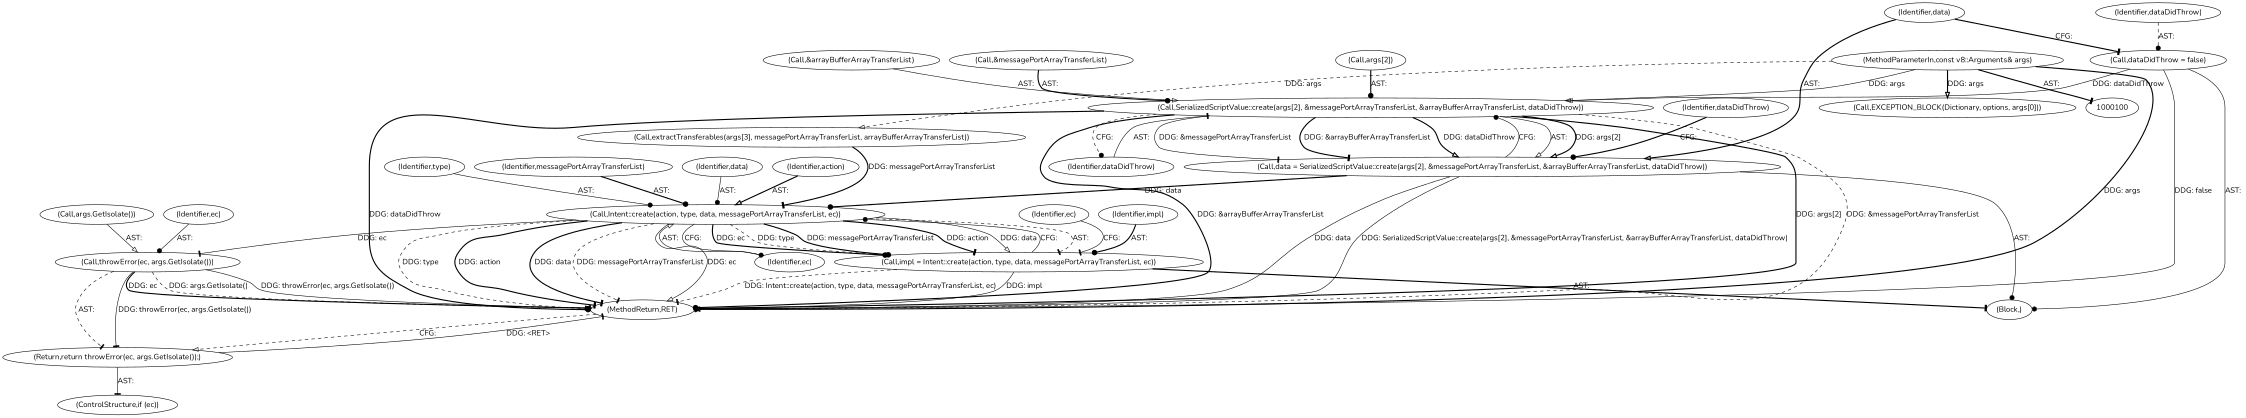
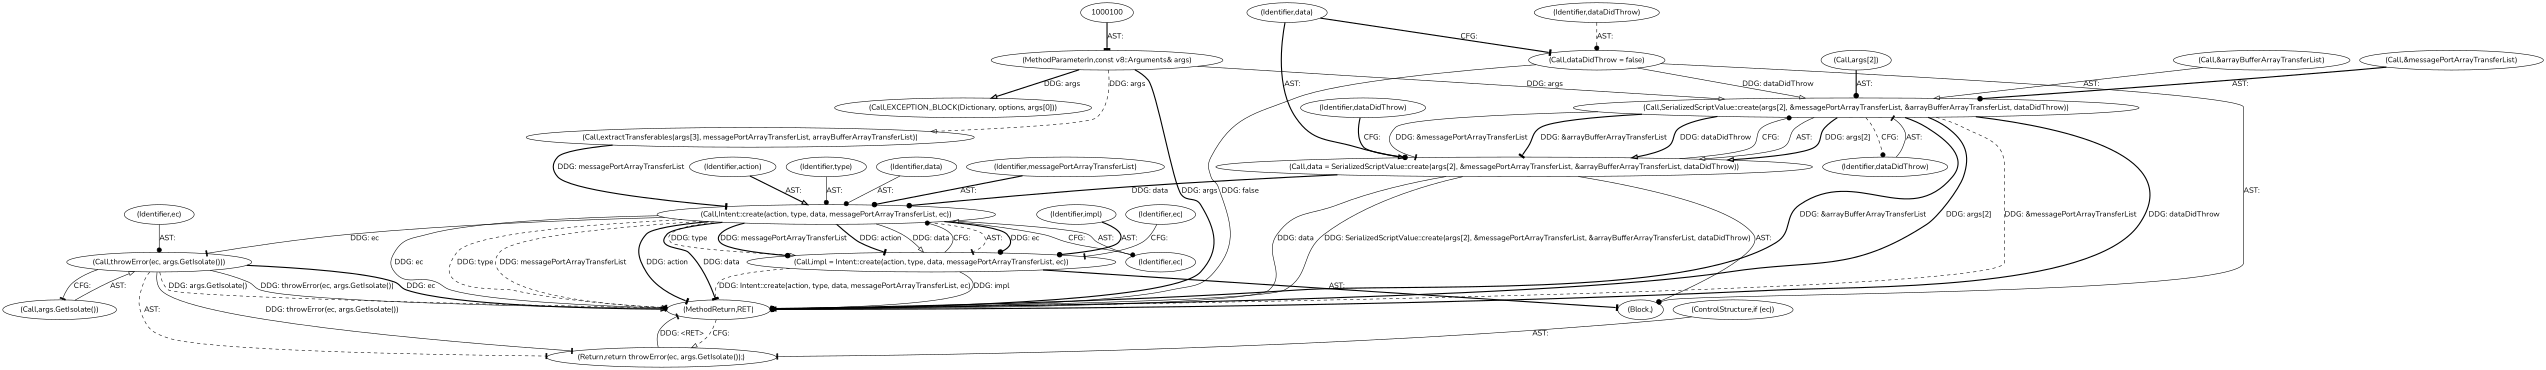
edge "(MethodParameterIn,const v8::Arguments& args)" -> "1000100": reversed
edge "(Call,throwError(ec, args.GetIsolate()))" -> "(Call,args.GetIsolate())": added, label "CFG:"
edge "(Return,return throwError(ec, args.GetIsolate());)" -> "(ControlStructure,if (ec))": reversed
